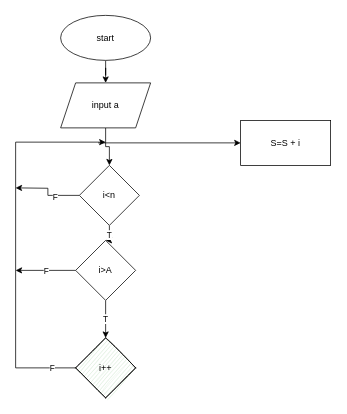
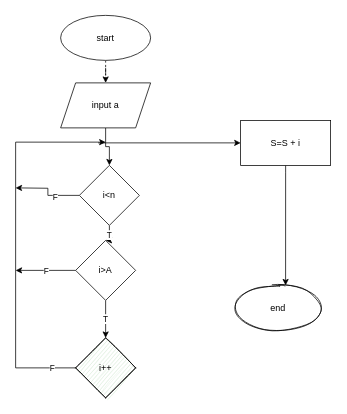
edge "start" -> "input a": style solid -> dashed
edge "S=S + i" -> "end": added
node "end": added
